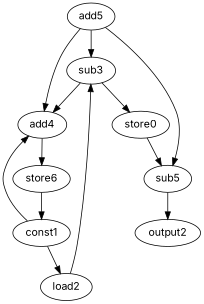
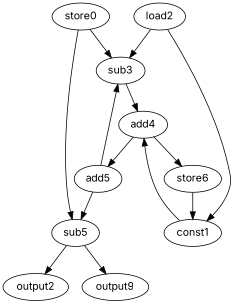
edge "add5" -> "add4": reversed
edge "sub3" -> "store0": reversed
edge "const1" -> "load2": reversed
node "output9": added
